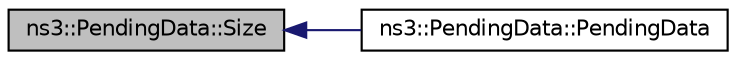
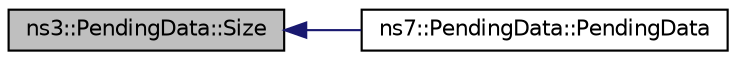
node "ns3::PendingData::PendingData": label "ns3::PendingData::PendingData" -> "ns7::PendingData::PendingData"
